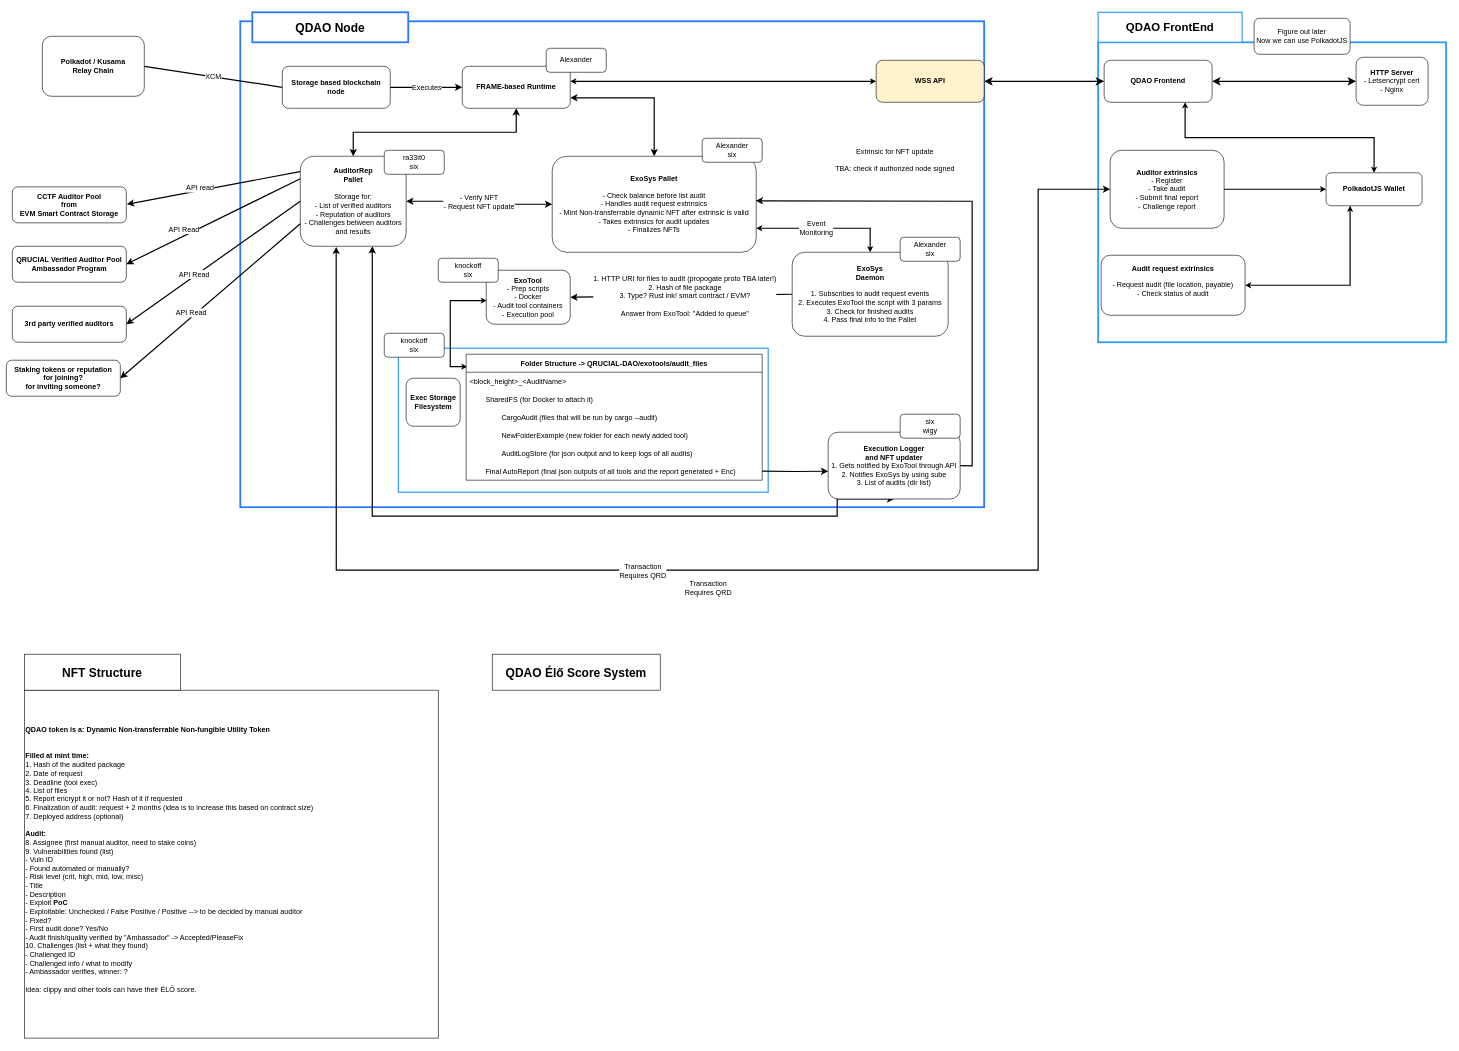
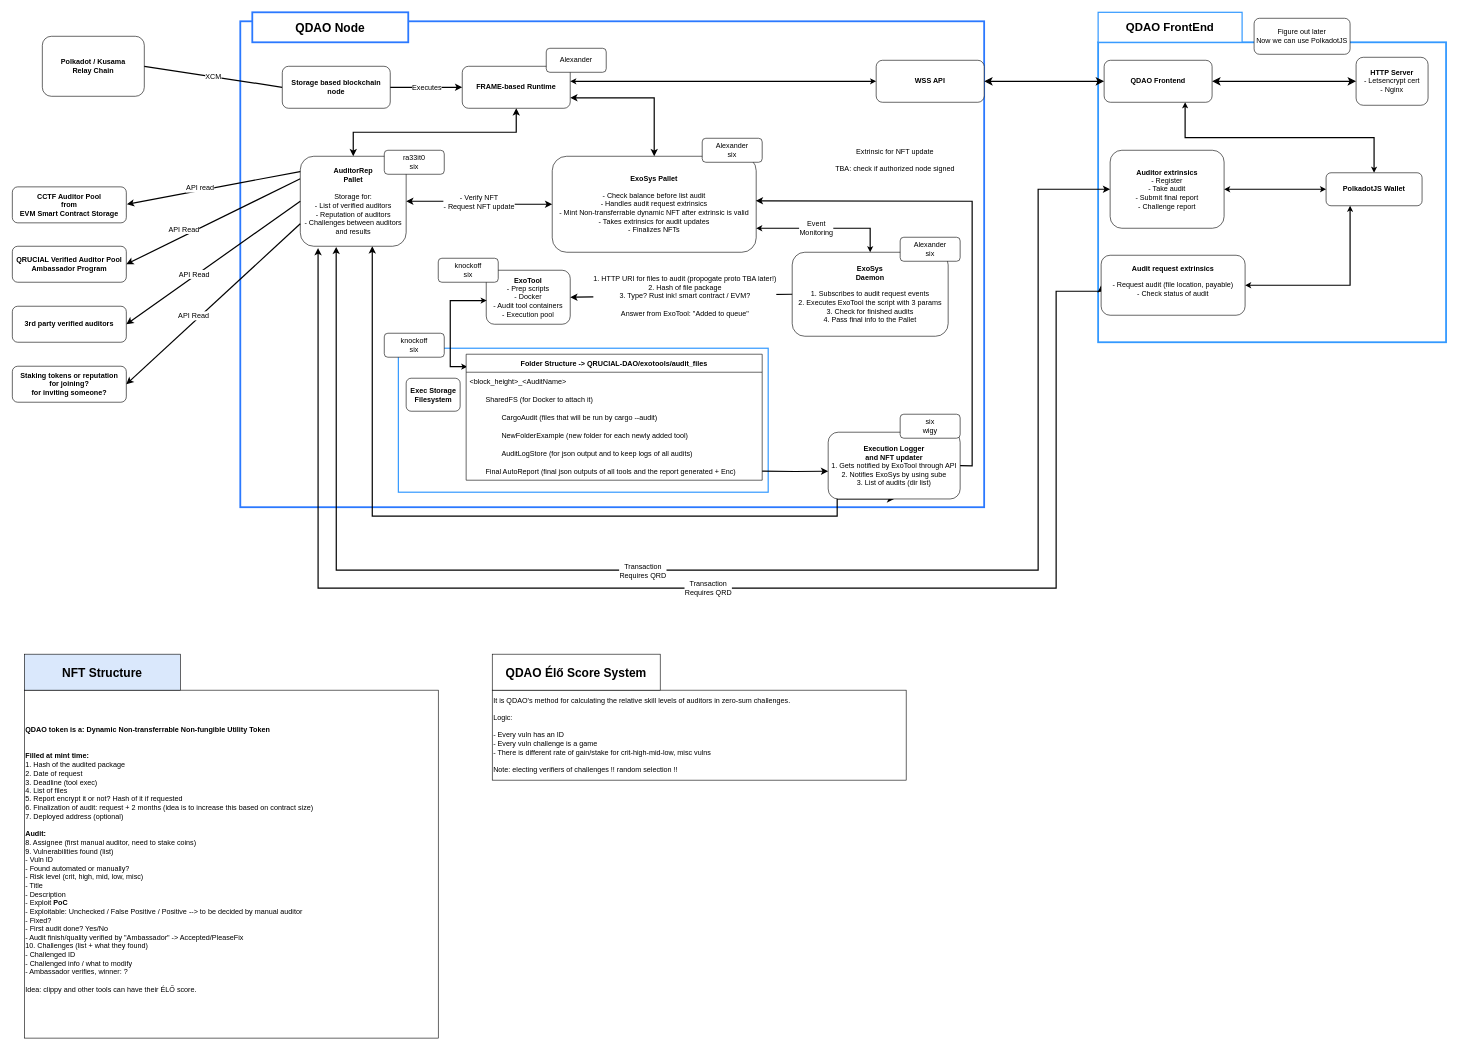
node "WSS API": fillcolor #fff2cc -> #ffffff
edge "Auditor extrinsics - Register- Take audit- Submit final report- Challenge report" -> "PolkadotJS Wallet": arrowhead none -> classic
node "Staking tokens or reputation for joining? for inviting someone?": moved (63, 378) -> (69, 384)
node "Exec Storage Filesystem": size 54x48 -> 54x33
edge "AuditorRep Pallet Storage for: - List of verified auditors - Reputation of auditors - Challenges between auditors and results" -- "Audit request extrinsics - Request audit (file location, payable) - Check status of audit": added
node "NFT Structure": fillcolor #ffffff -> #dae8fc
node "It is QDAO's method for calculating the relative skill levels of auditors in zero-sum challenges. Logic: - Every vuln has an ID - Every vuln challenge is a game - There is different rate of gain/stake for crit-high-mid-low, misc vulns Note: electing verifiers of challenges !! random selection !!": added
